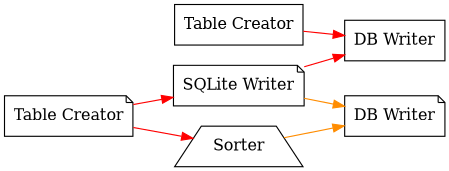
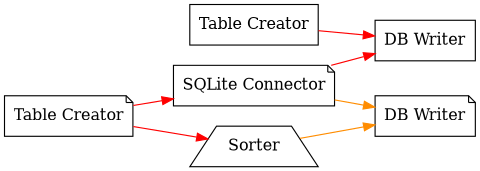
node "SQLite Writer": label "SQLite Writer" -> "SQLite Connector"
